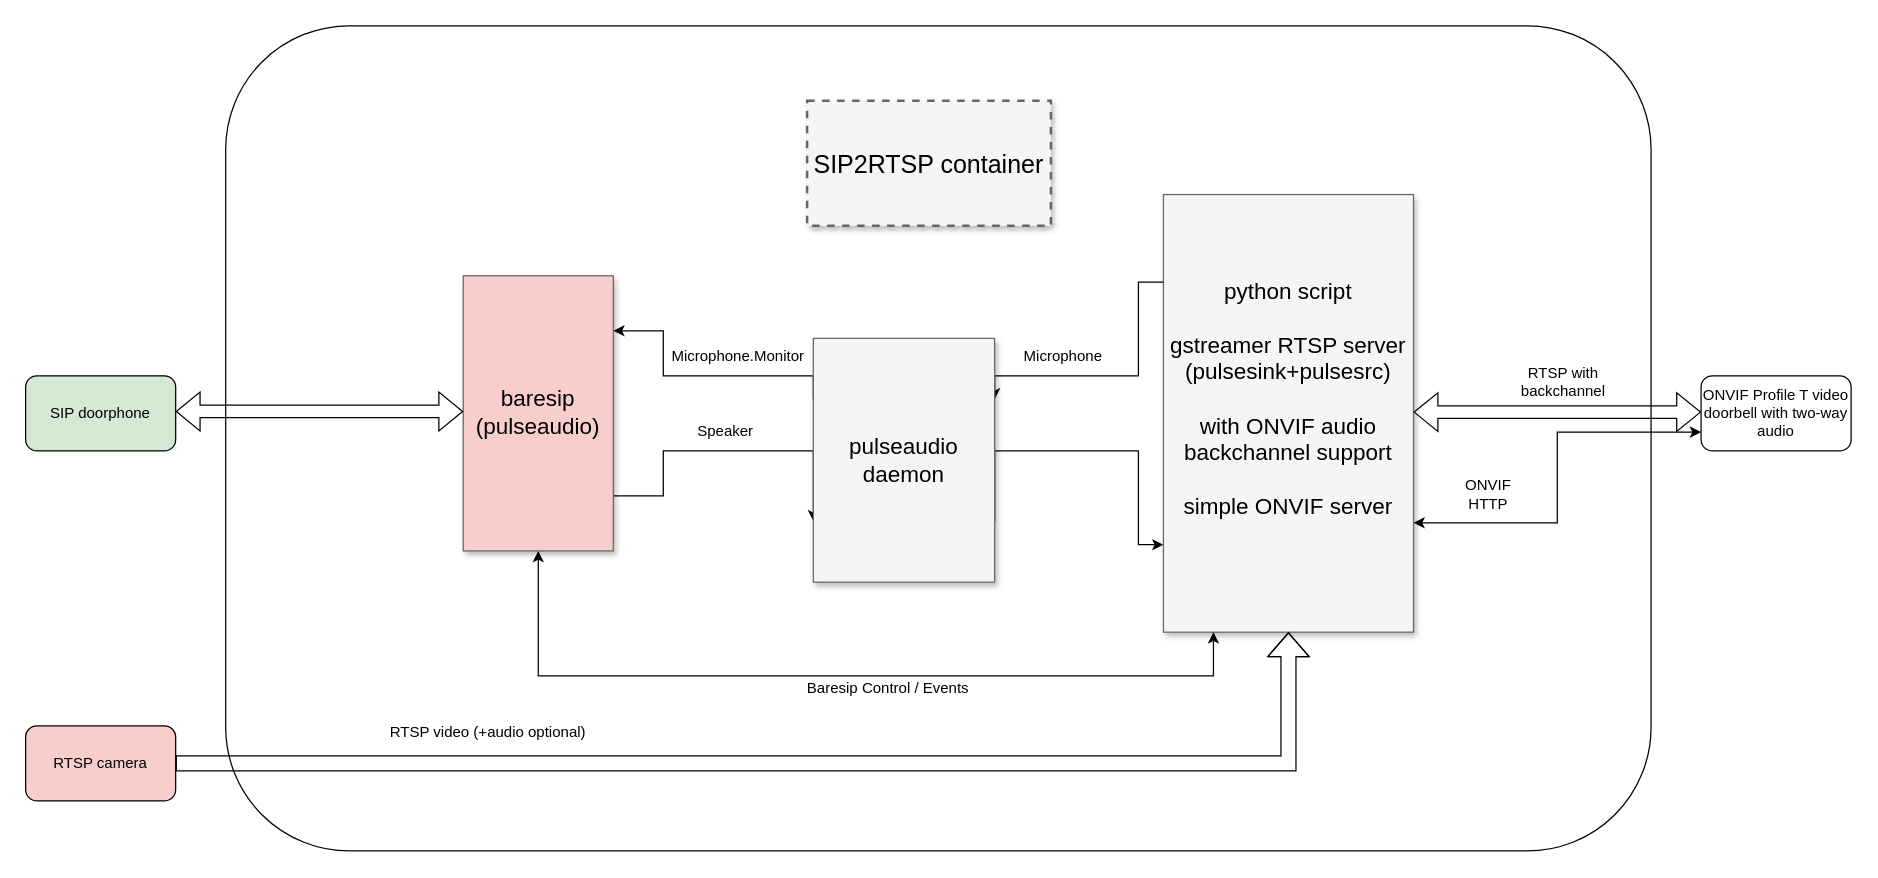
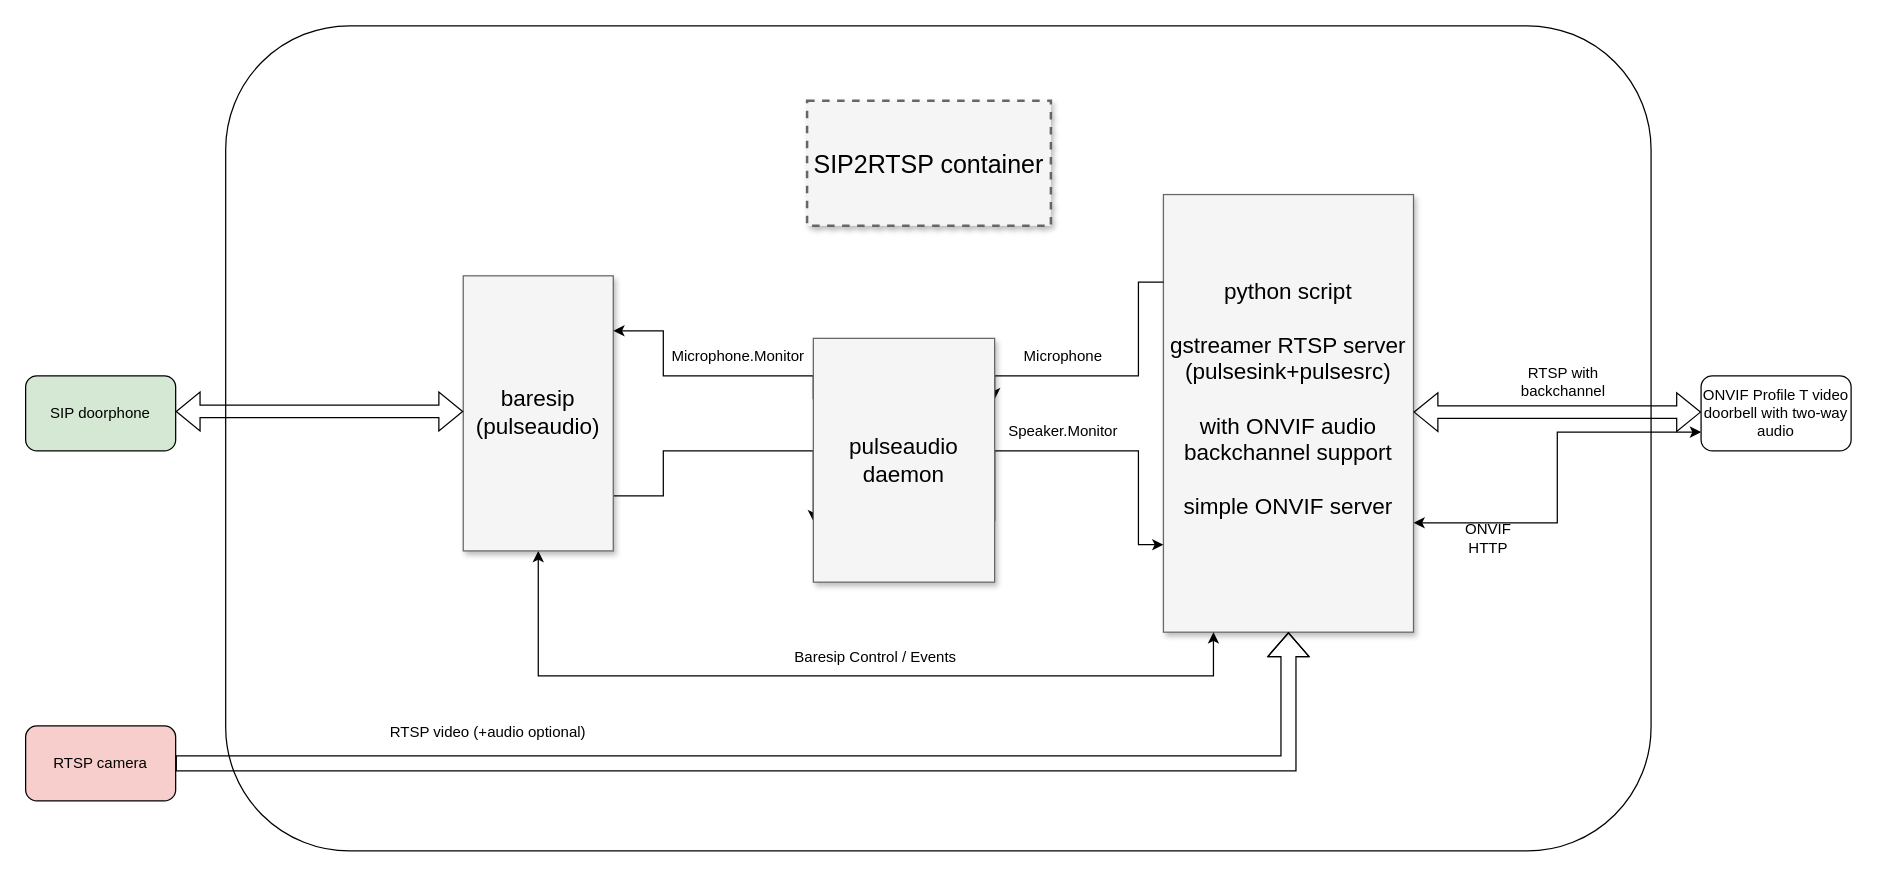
node "baresip (pulseaudio)": fillcolor #f8cecc -> #f5f5f5
node "Speaker": removed
node "Speaker.Monitor": added
node "ONVIF HTTP": moved (1488, 494) -> (1488, 538)
node "Baresip Control / Events": moved (888, 688) -> (876, 657)
